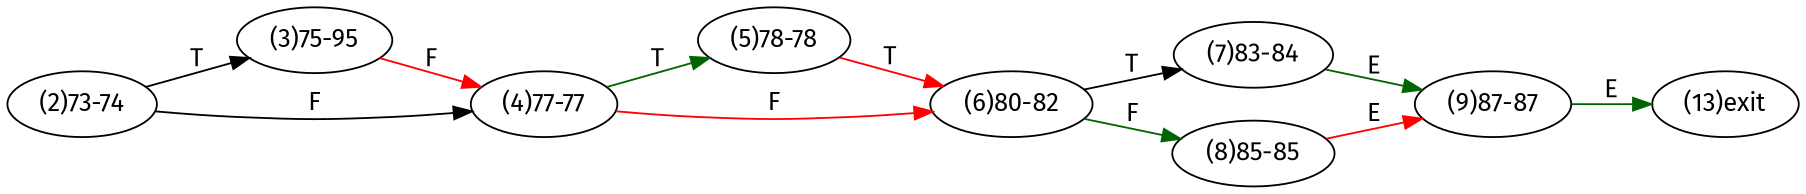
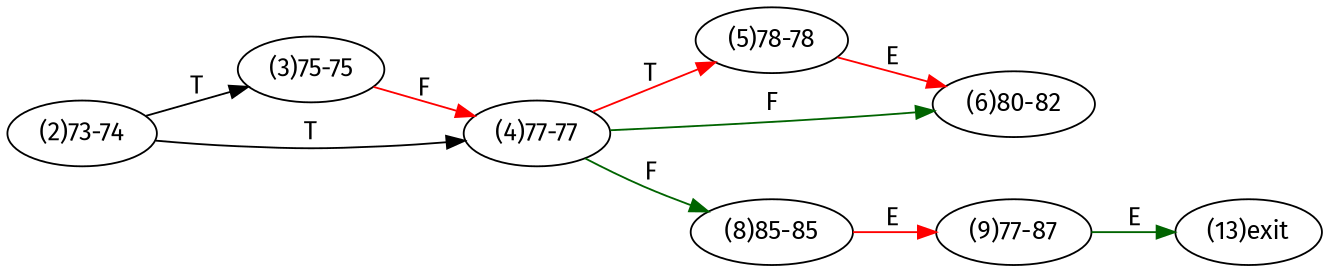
node "(3)75-95": label "(3)75-95" -> "(3)75-75"
node "(7)83-84": removed
edge "(5)78-78" -> "(6)80-82": label "T" -> "E"
edge "(4)77-77" -> "(5)78-78": color darkgreen -> red
edge "(2)73-74" -> "(4)77-77": label "F" -> "T"
node "(9)87-87": label "(9)87-87" -> "(9)77-87"
edge "(4)77-77" -> "(6)80-82": color red -> darkgreen
edge "(6)80-82" -> "(8)85-85": now "(4)77-77" -> "(8)85-85"
